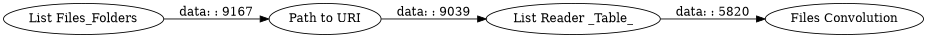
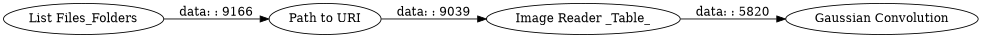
edge "List Files_Folders" -> "Path to URI": label "data: : 9167" -> "data: : 9166"
node "List Reader _Table_": label "List Reader _Table_" -> "Image Reader _Table_"
node "Files Convolution": label "Files Convolution" -> "Gaussian Convolution"
